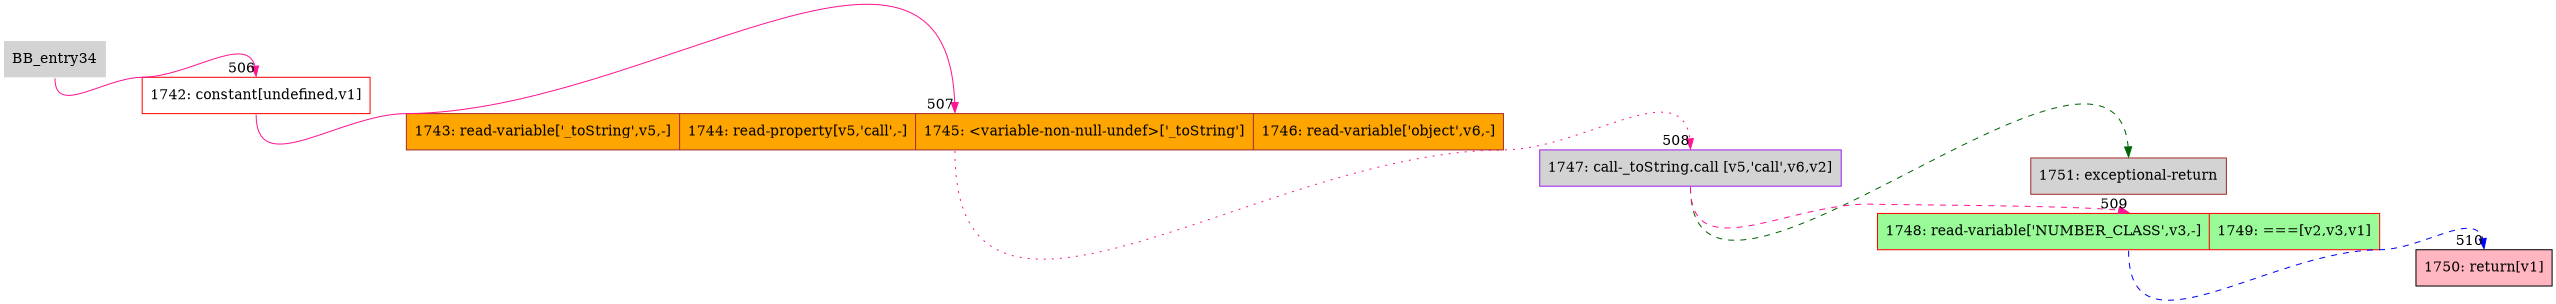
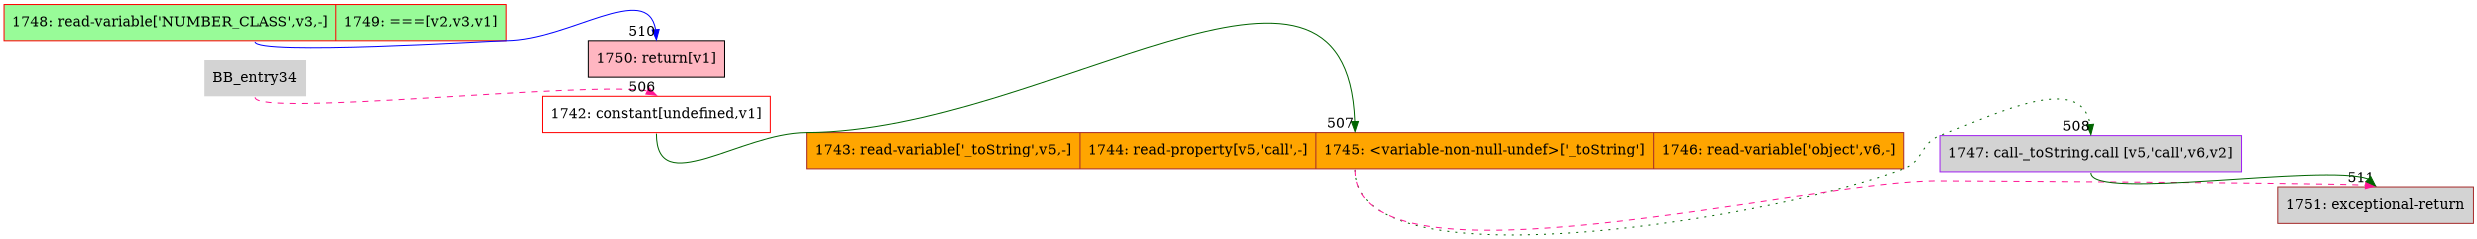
edge "1742: constant[undefined,v1]" -> "1743: read-variable['_toString',v5,-]": color deeppink -> darkgreen
edge "BB_entry34" -> "1742: constant[undefined,v1]": style solid -> dashed
edge "1747: call-_toString.call [v5,'call',v6,v2]" -> "1751: exceptional-return": style dashed -> solid
edge "1743: read-variable['_toString',v5,-]" -> "1751: exceptional-return": added
edge "1743: read-variable['_toString',v5,-]" -> "1747: call-_toString.call [v5,'call',v6,v2]": color deeppink -> darkgreen
edge "1747: call-_toString.call [v5,'call',v6,v2]" -> "1748: read-variable['NUMBER_CLASS',v3,-]": removed
edge "1748: read-variable['NUMBER_CLASS',v3,-]" -> "1750: return[v1]": style dashed -> solid
